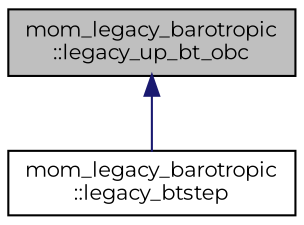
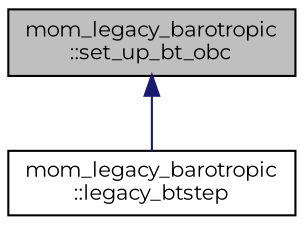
node "mom_legacy_barotropic ::legacy_up_bt_obc": label "mom_legacy_barotropic ::legacy_up_bt_obc" -> "mom_legacy_barotropic ::set_up_bt_obc"
